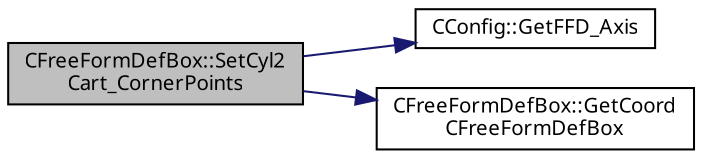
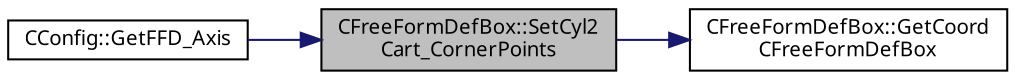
edge "CFreeFormDefBox::SetCyl2 Cart_CornerPoints" -> "CConfig::GetFFD_Axis": reversed
